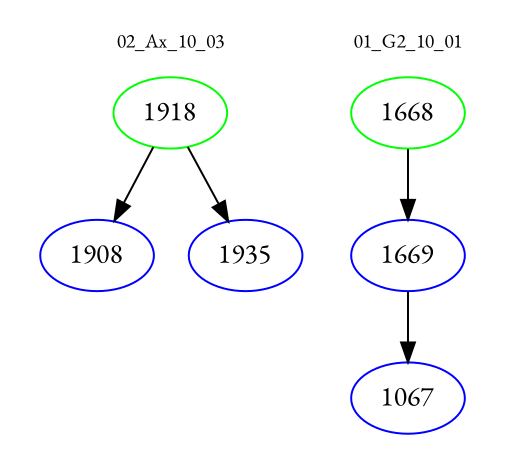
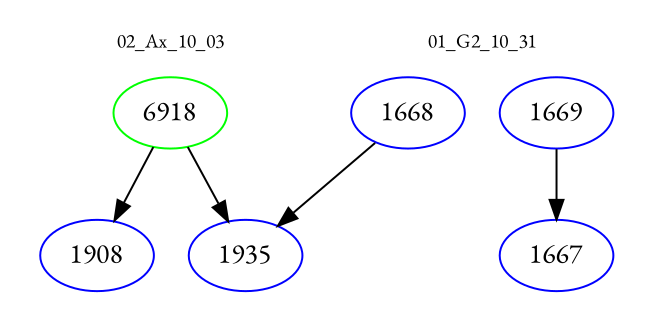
cluster "01_G2_10_01": label "01_G2_10_01" -> "01_G2_10_31"
node "1918": label "1918" -> "6918"
node "1668": color green -> blue
edge "1668" -> "1669": now "1668" -> "1935"
node "1067": label "1067" -> "1667"
